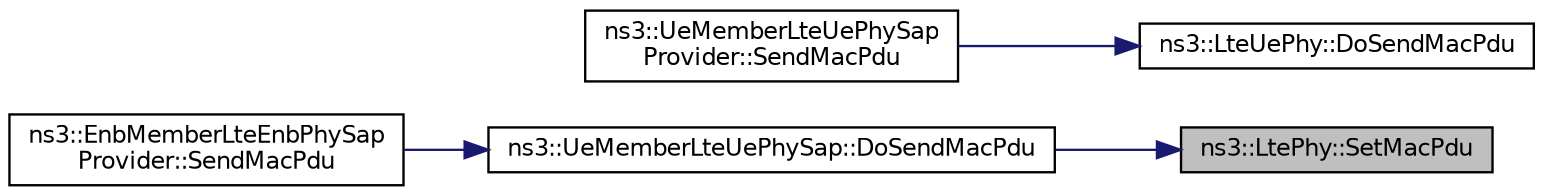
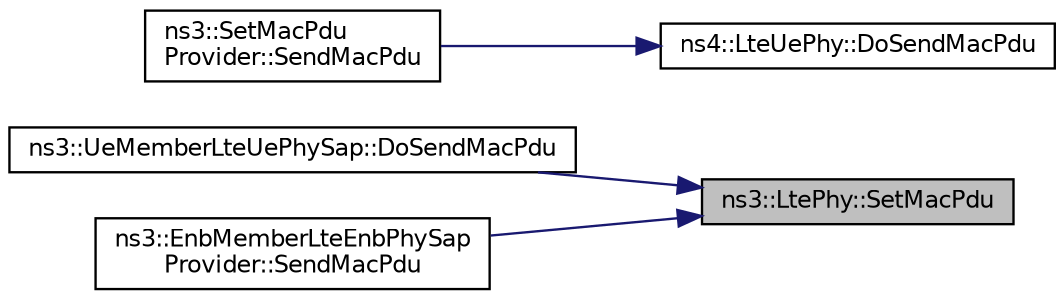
node "ns3::UeMemberLteUePhySap Provider::SendMacPdu": label "ns3::UeMemberLteUePhySap Provider::SendMacPdu" -> "ns3::SetMacPdu Provider::SendMacPdu"
node "ns3::LteUePhy::DoSendMacPdu": label "ns3::LteUePhy::DoSendMacPdu" -> "ns4::LteUePhy::DoSendMacPdu"
edge "ns3::EnbMemberLteEnbPhySap Provider::SendMacPdu" -> "ns3::UeMemberLteUePhySap::DoSendMacPdu": now "ns3::EnbMemberLteEnbPhySap Provider::SendMacPdu" -> "ns3::LtePhy::SetMacPdu"
